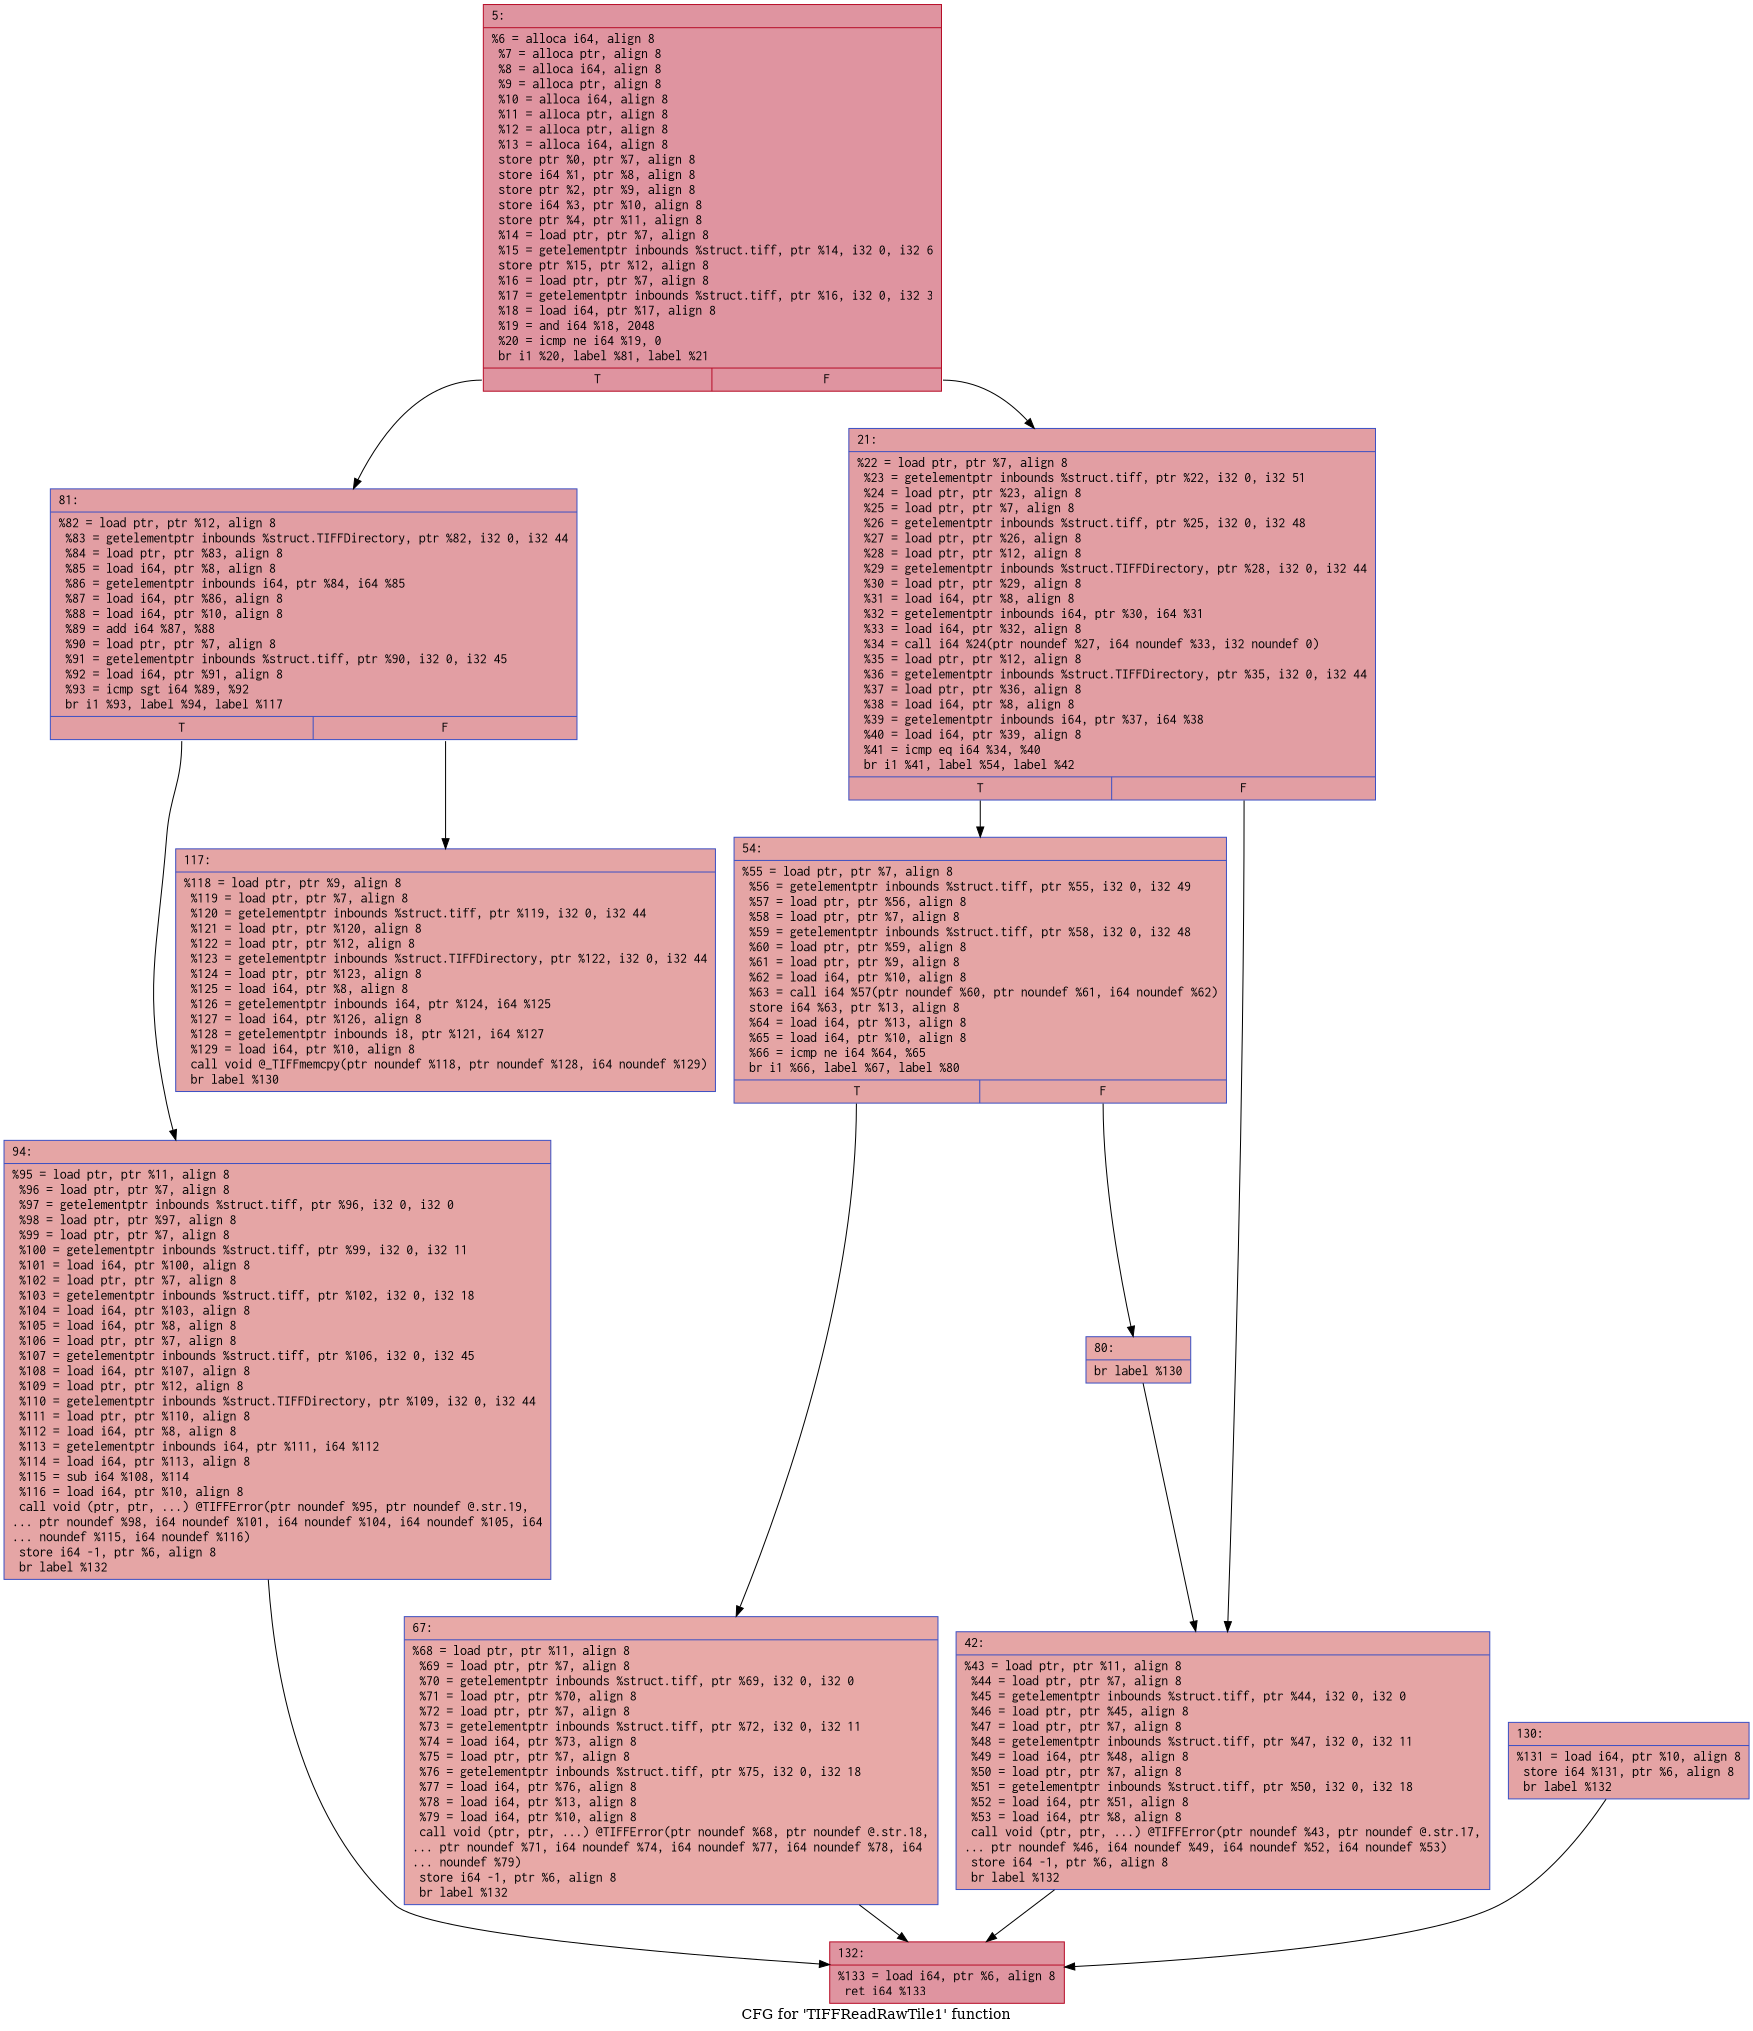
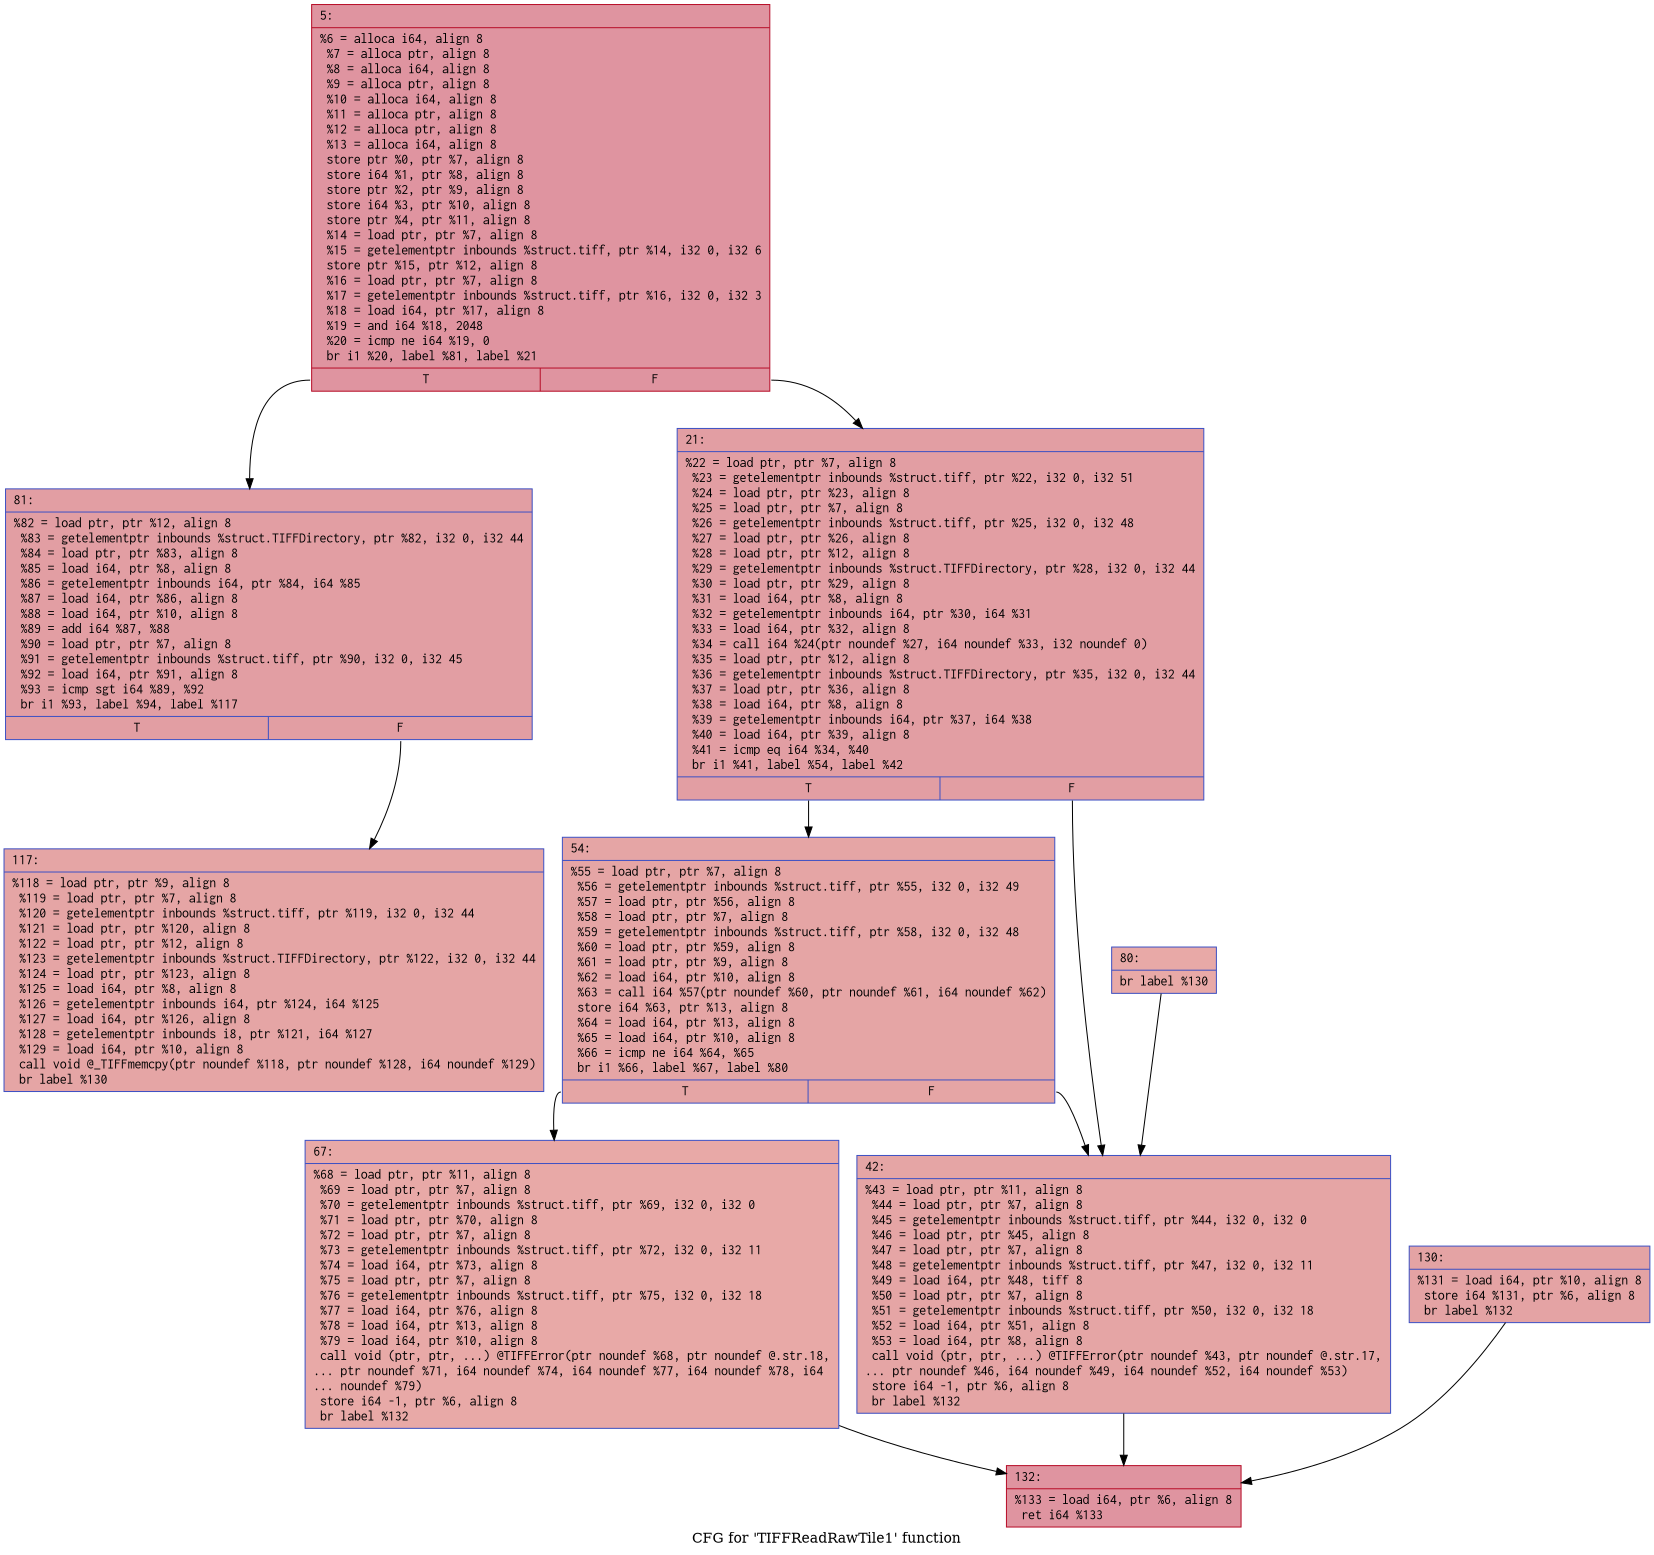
edge "54:" -> "80:": now "54:" -> "42:"
node "94:": removed
node "42:": text "%49 = load i64, ptr %48, align 8" -> "%49 = load i64, ptr %48, tiff 8"
